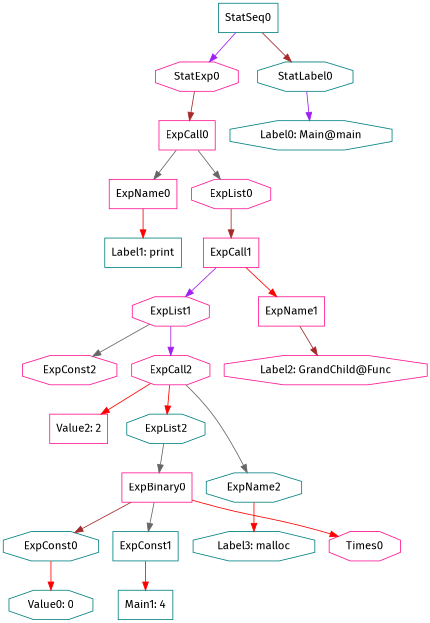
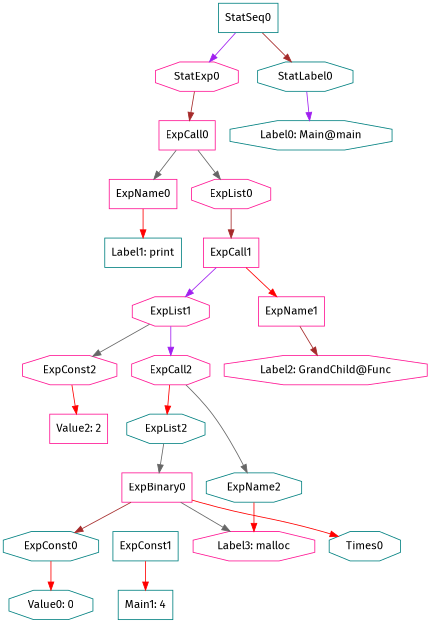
edge "ExpCall2" -> "Value2: 2": now "ExpConst2" -> "Value2: 2"
edge "ExpBinary0" -> "ExpConst1": now "ExpBinary0" -> "Label3: malloc"
node "Label3: malloc": color teal -> deeppink
node "Times0": color deeppink -> teal
